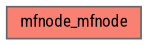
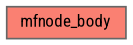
node "mfnode_mfnode": label "mfnode_mfnode" -> "mfnode_body"
